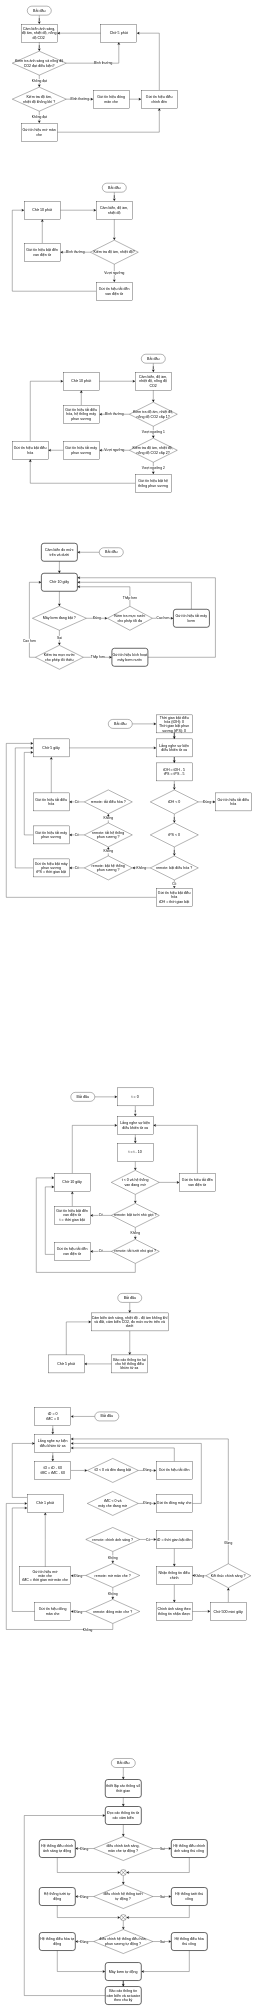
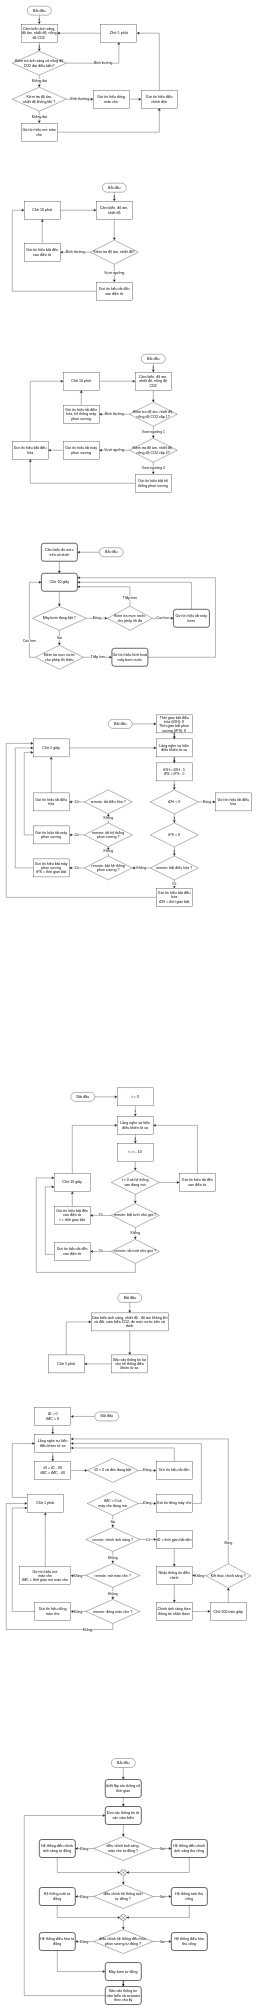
edge "tMC < 0 và máy che đang mở" -> "remote: chỉnh ánh sáng ?": added, label "Sai"
edge "Hệ thống điều hòa thủ công" -> "Máy bơm tự động": removed
